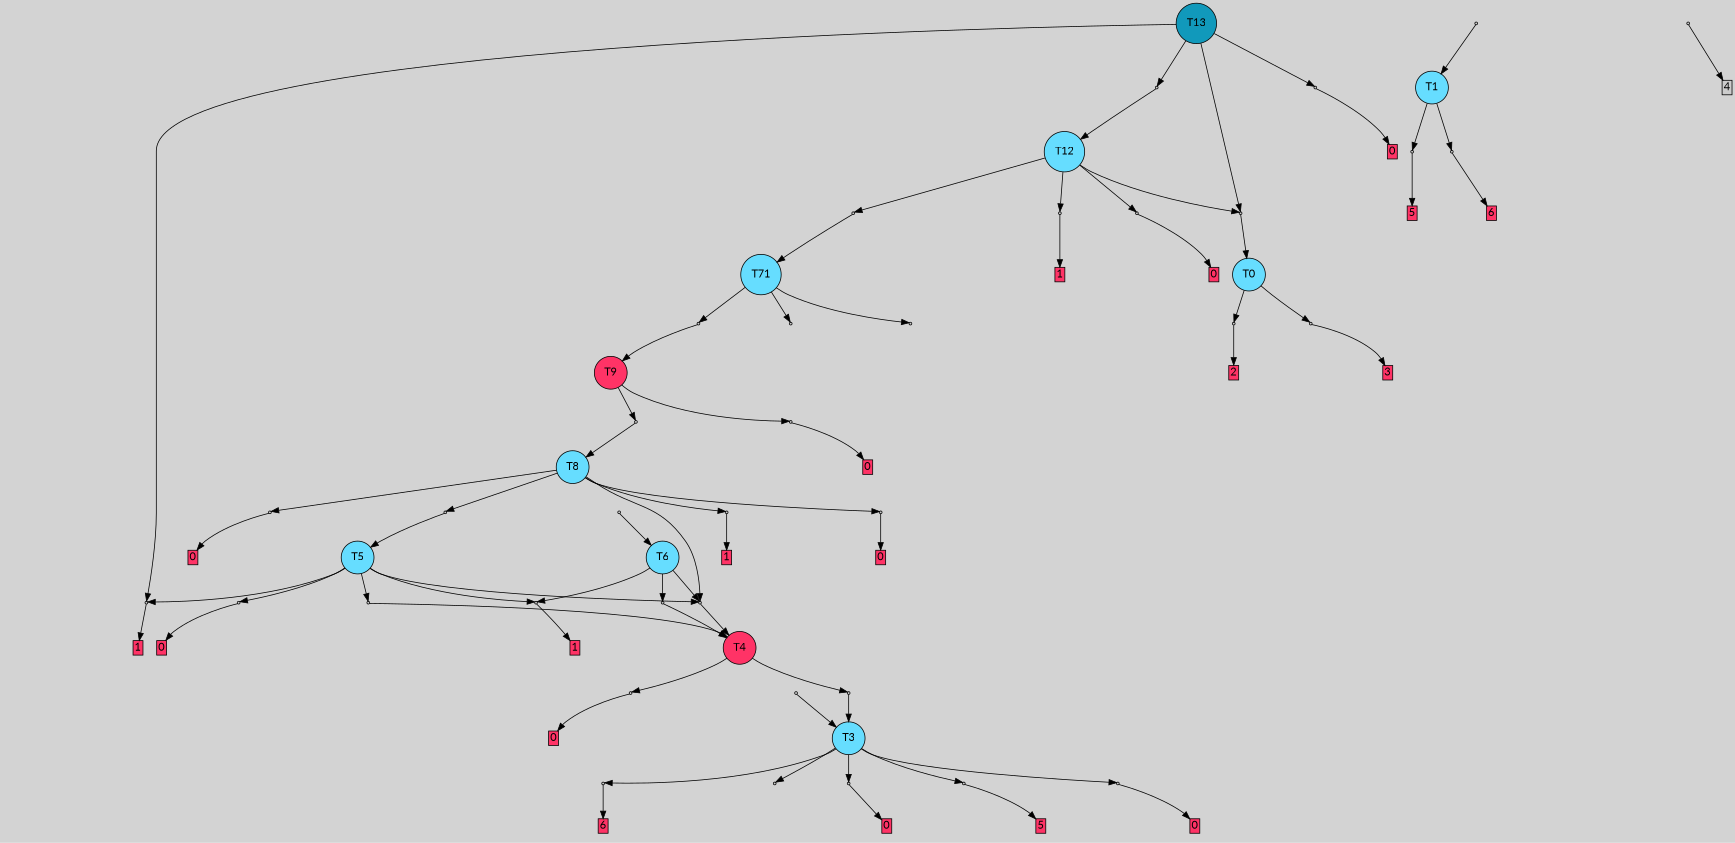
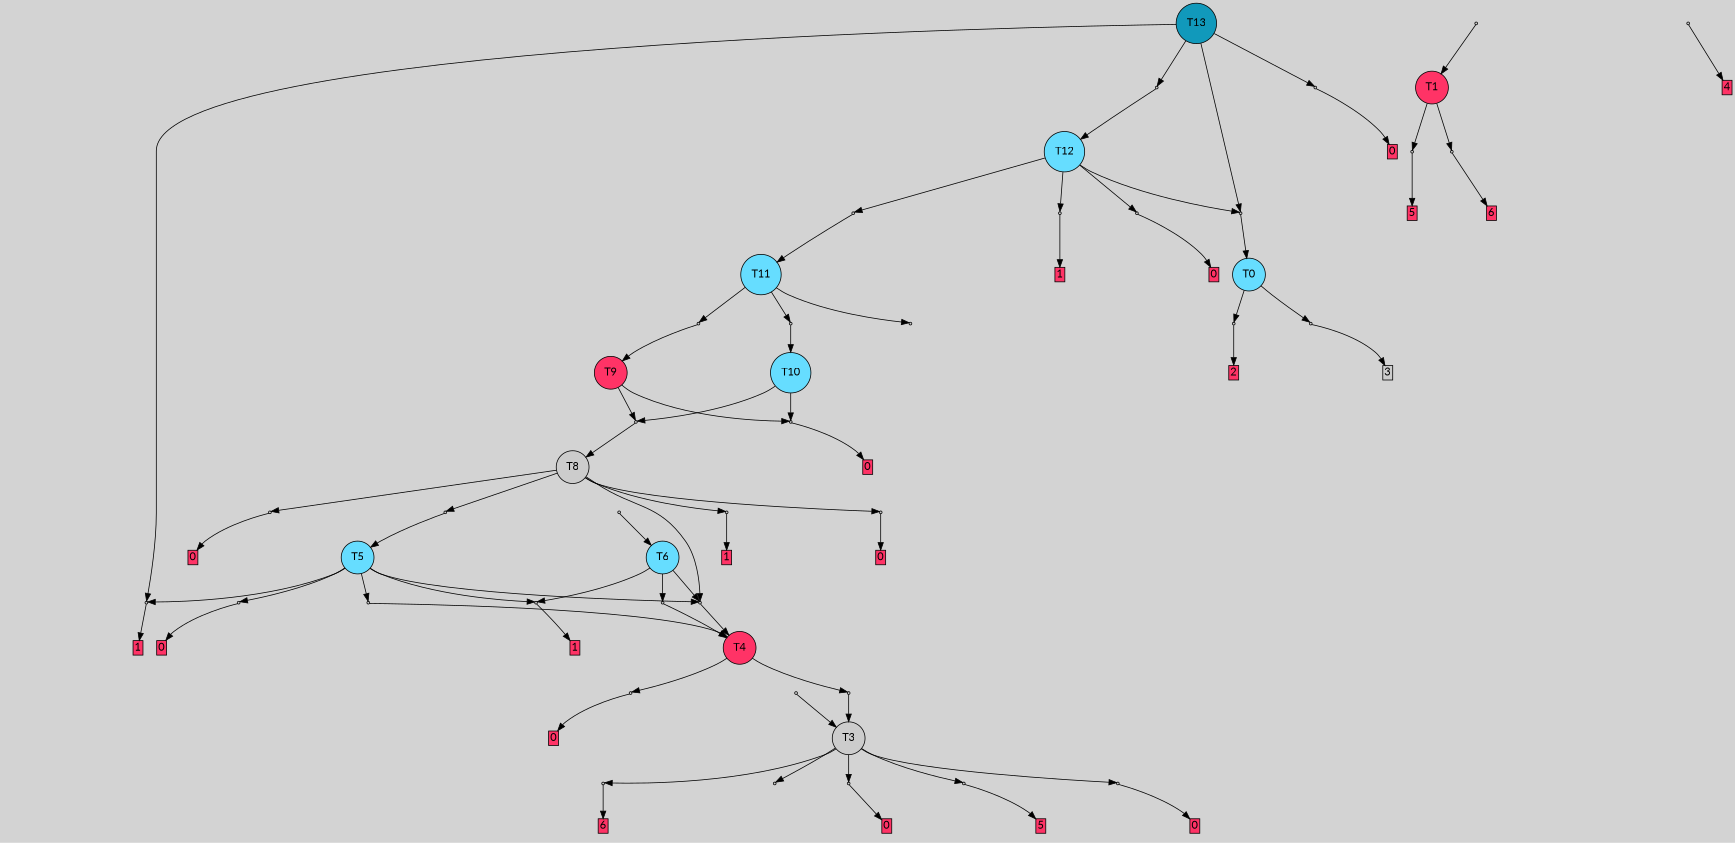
node "T1": fillcolor #66ddff -> #ff3366
node "4": fillcolor #cccccc -> #ff3366
node "T71": label "T71" -> "T11"
node "T10": added
node "3": fillcolor #ff3366 -> #cccccc
node "T8": fillcolor #66ddff -> #cccccc
node "T3": fillcolor #66ddff -> #cccccc
